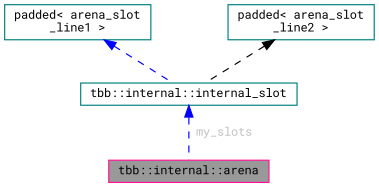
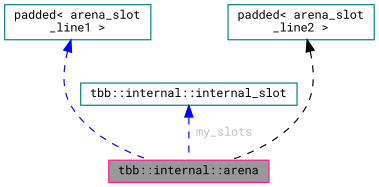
edge "tbb::internal::internal_slot" -> "padded< arena_slot _line1 >": now "tbb::internal::arena" -> "padded< arena_slot _line1 >"
edge "tbb::internal::internal_slot" -> "padded< arena_slot _line2 >": now "tbb::internal::arena" -> "padded< arena_slot _line2 >"
